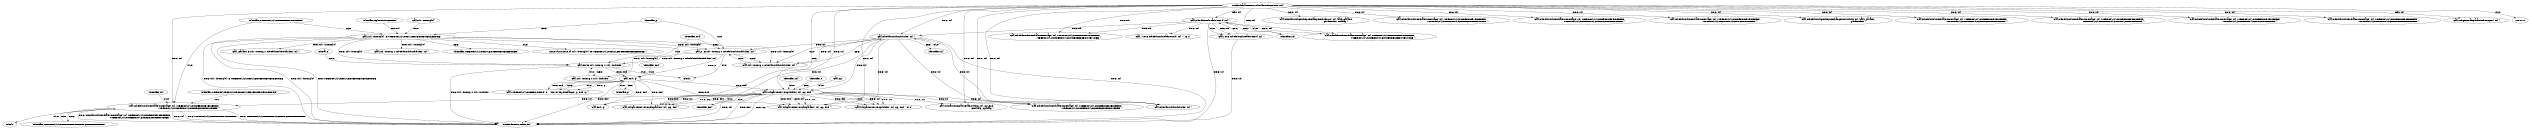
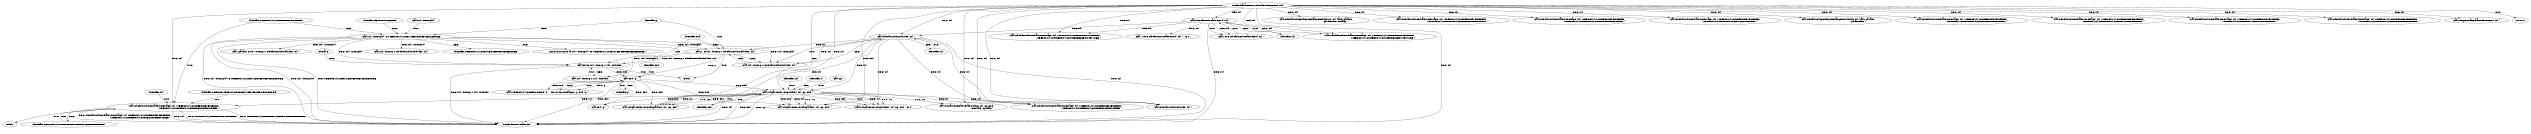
edge "(MethodParameterIn,mbedtls_ssl_context *ssl)" -> "(Call,ssl_get_read_params_from_cert( ssl ))": label "KEY: ssl" -> "DDG: ssl"
edge "(Identifier,ciphersuite_context)" -> "(Call,ssl->in_msg[0] != MBEDTLS_SSL_HS_SERVER_KEY_EXCHANGE)": label "KEY: ssl" -> "CFG: "
edge "(MethodParameterIn,mbedtls_ssl_context *ssl)" -> "(Call,ssl_parse_server_dh_params( ssl, &p, end ))": label "DDG: ssl" -> "DDG: end"
edge "(Call,ret = mbedtls_ssl_read_record( ssl ))" -> "(MethodReturn,static int)": now "(MethodParameterIn,mbedtls_ssl_context *ssl)" -> "(MethodReturn,static int)"
